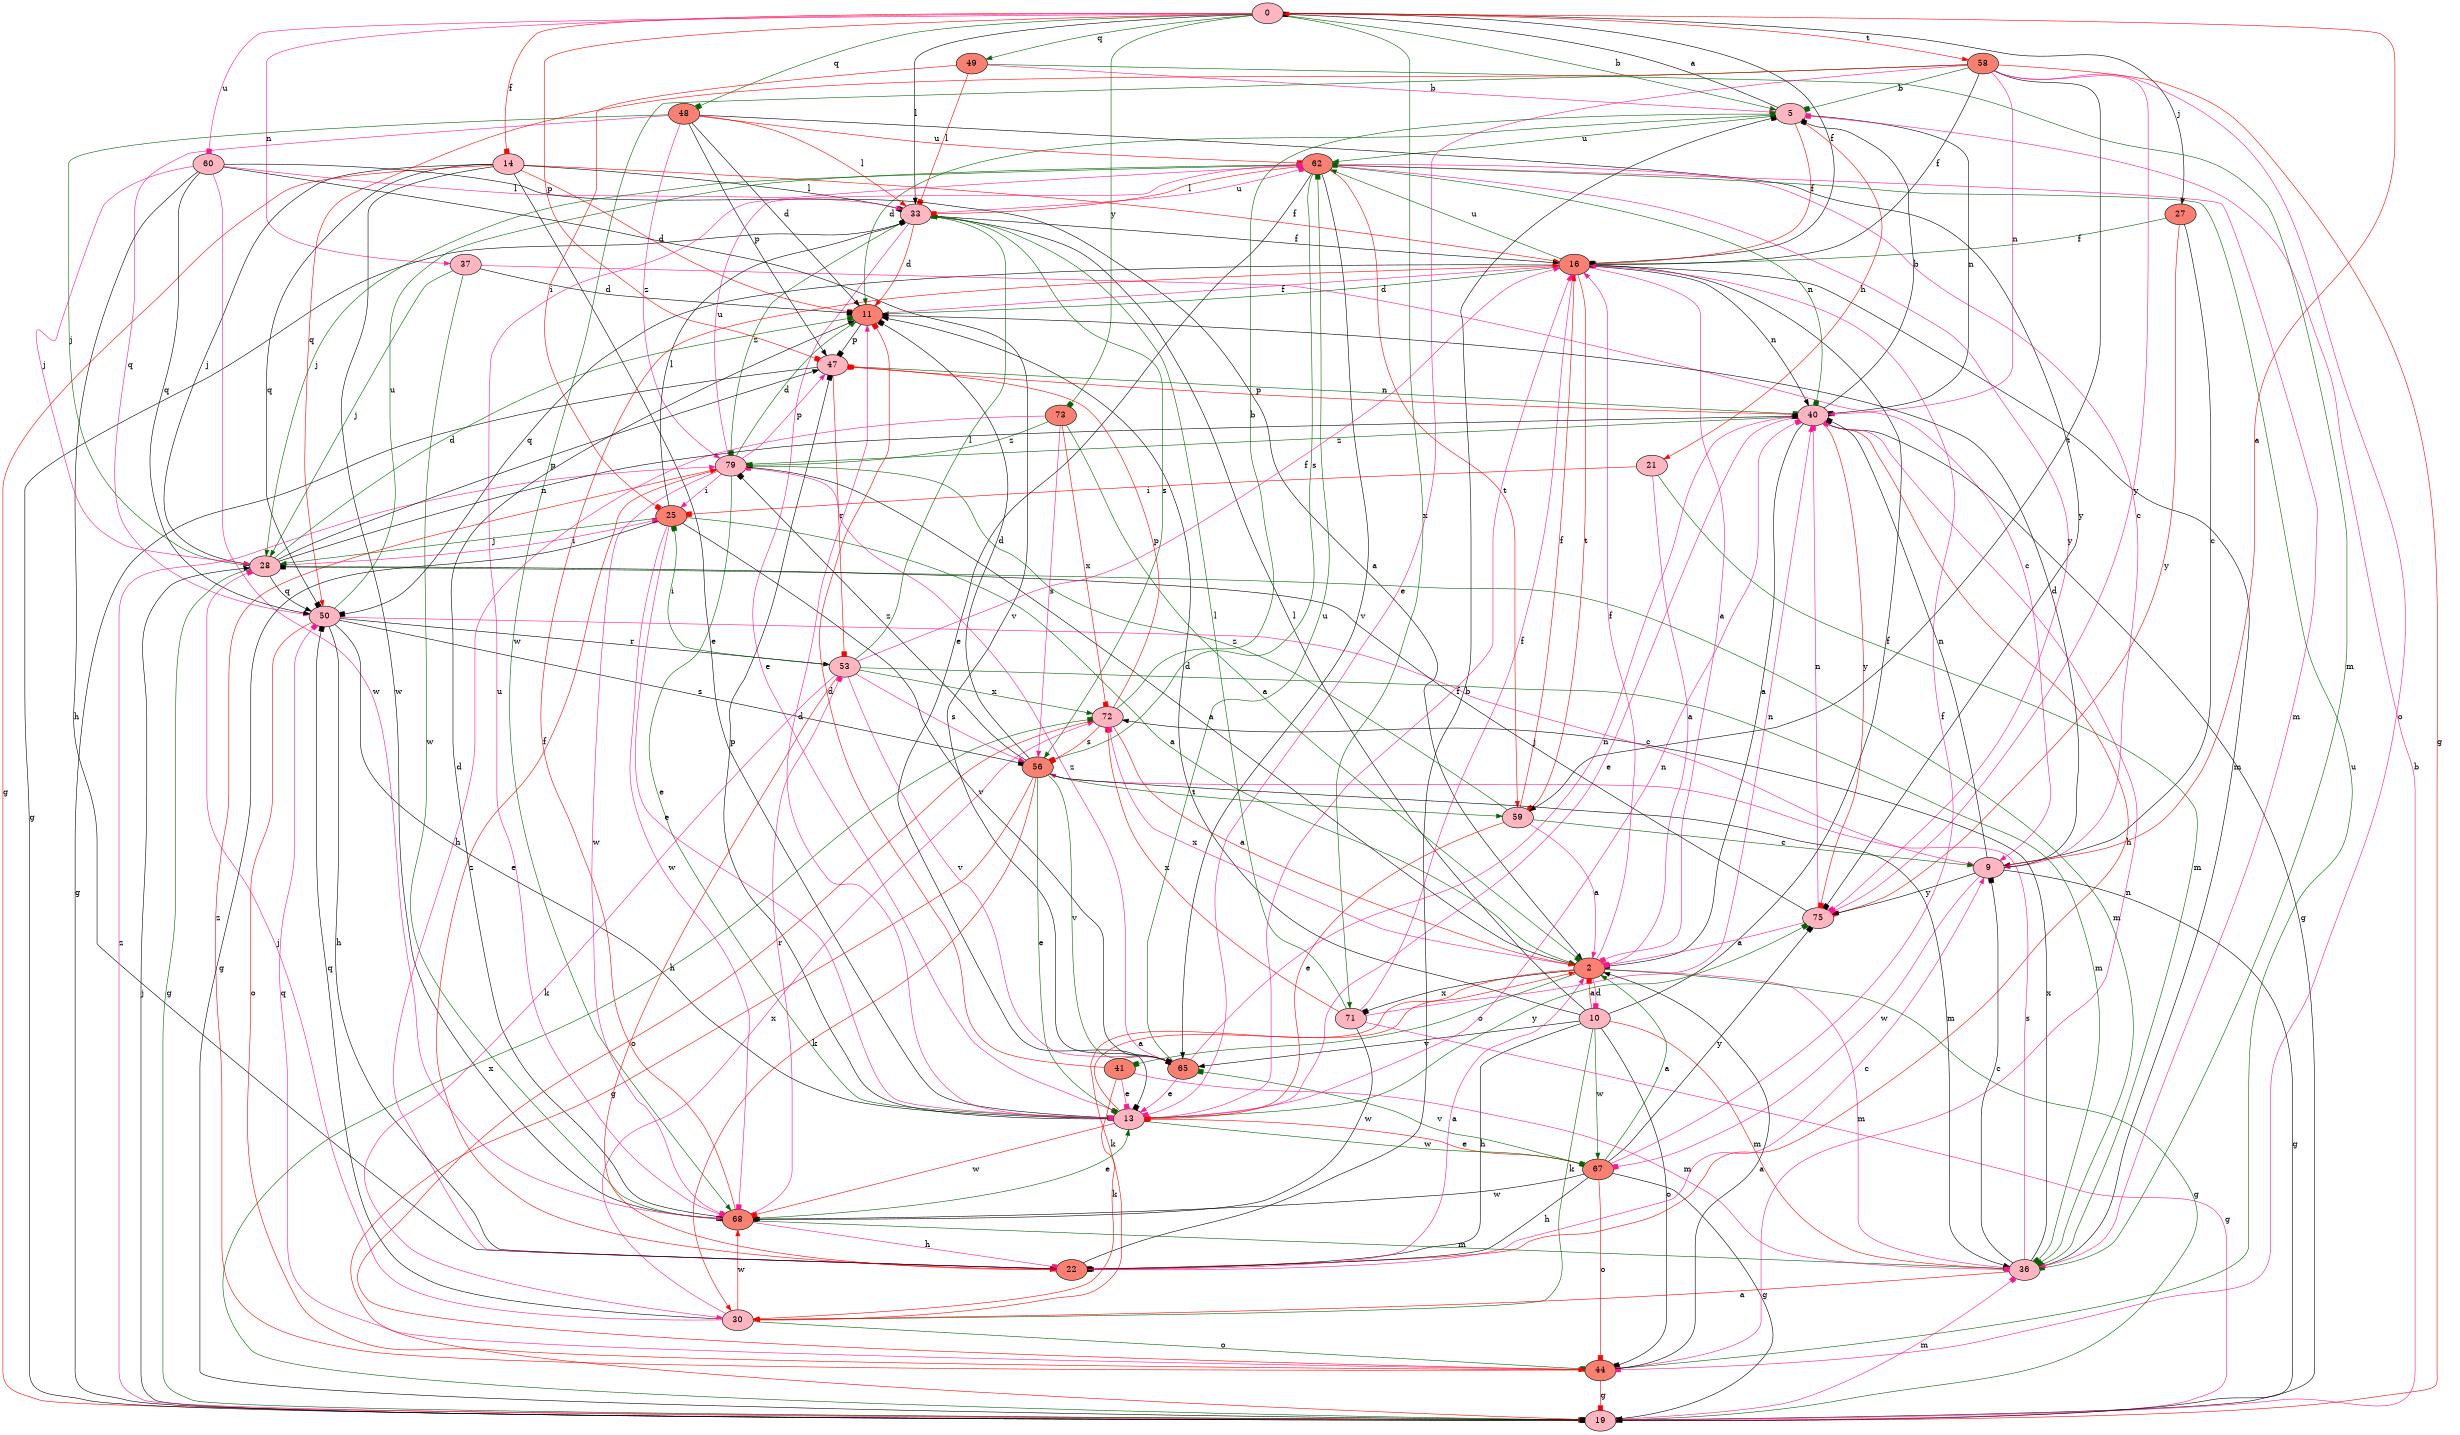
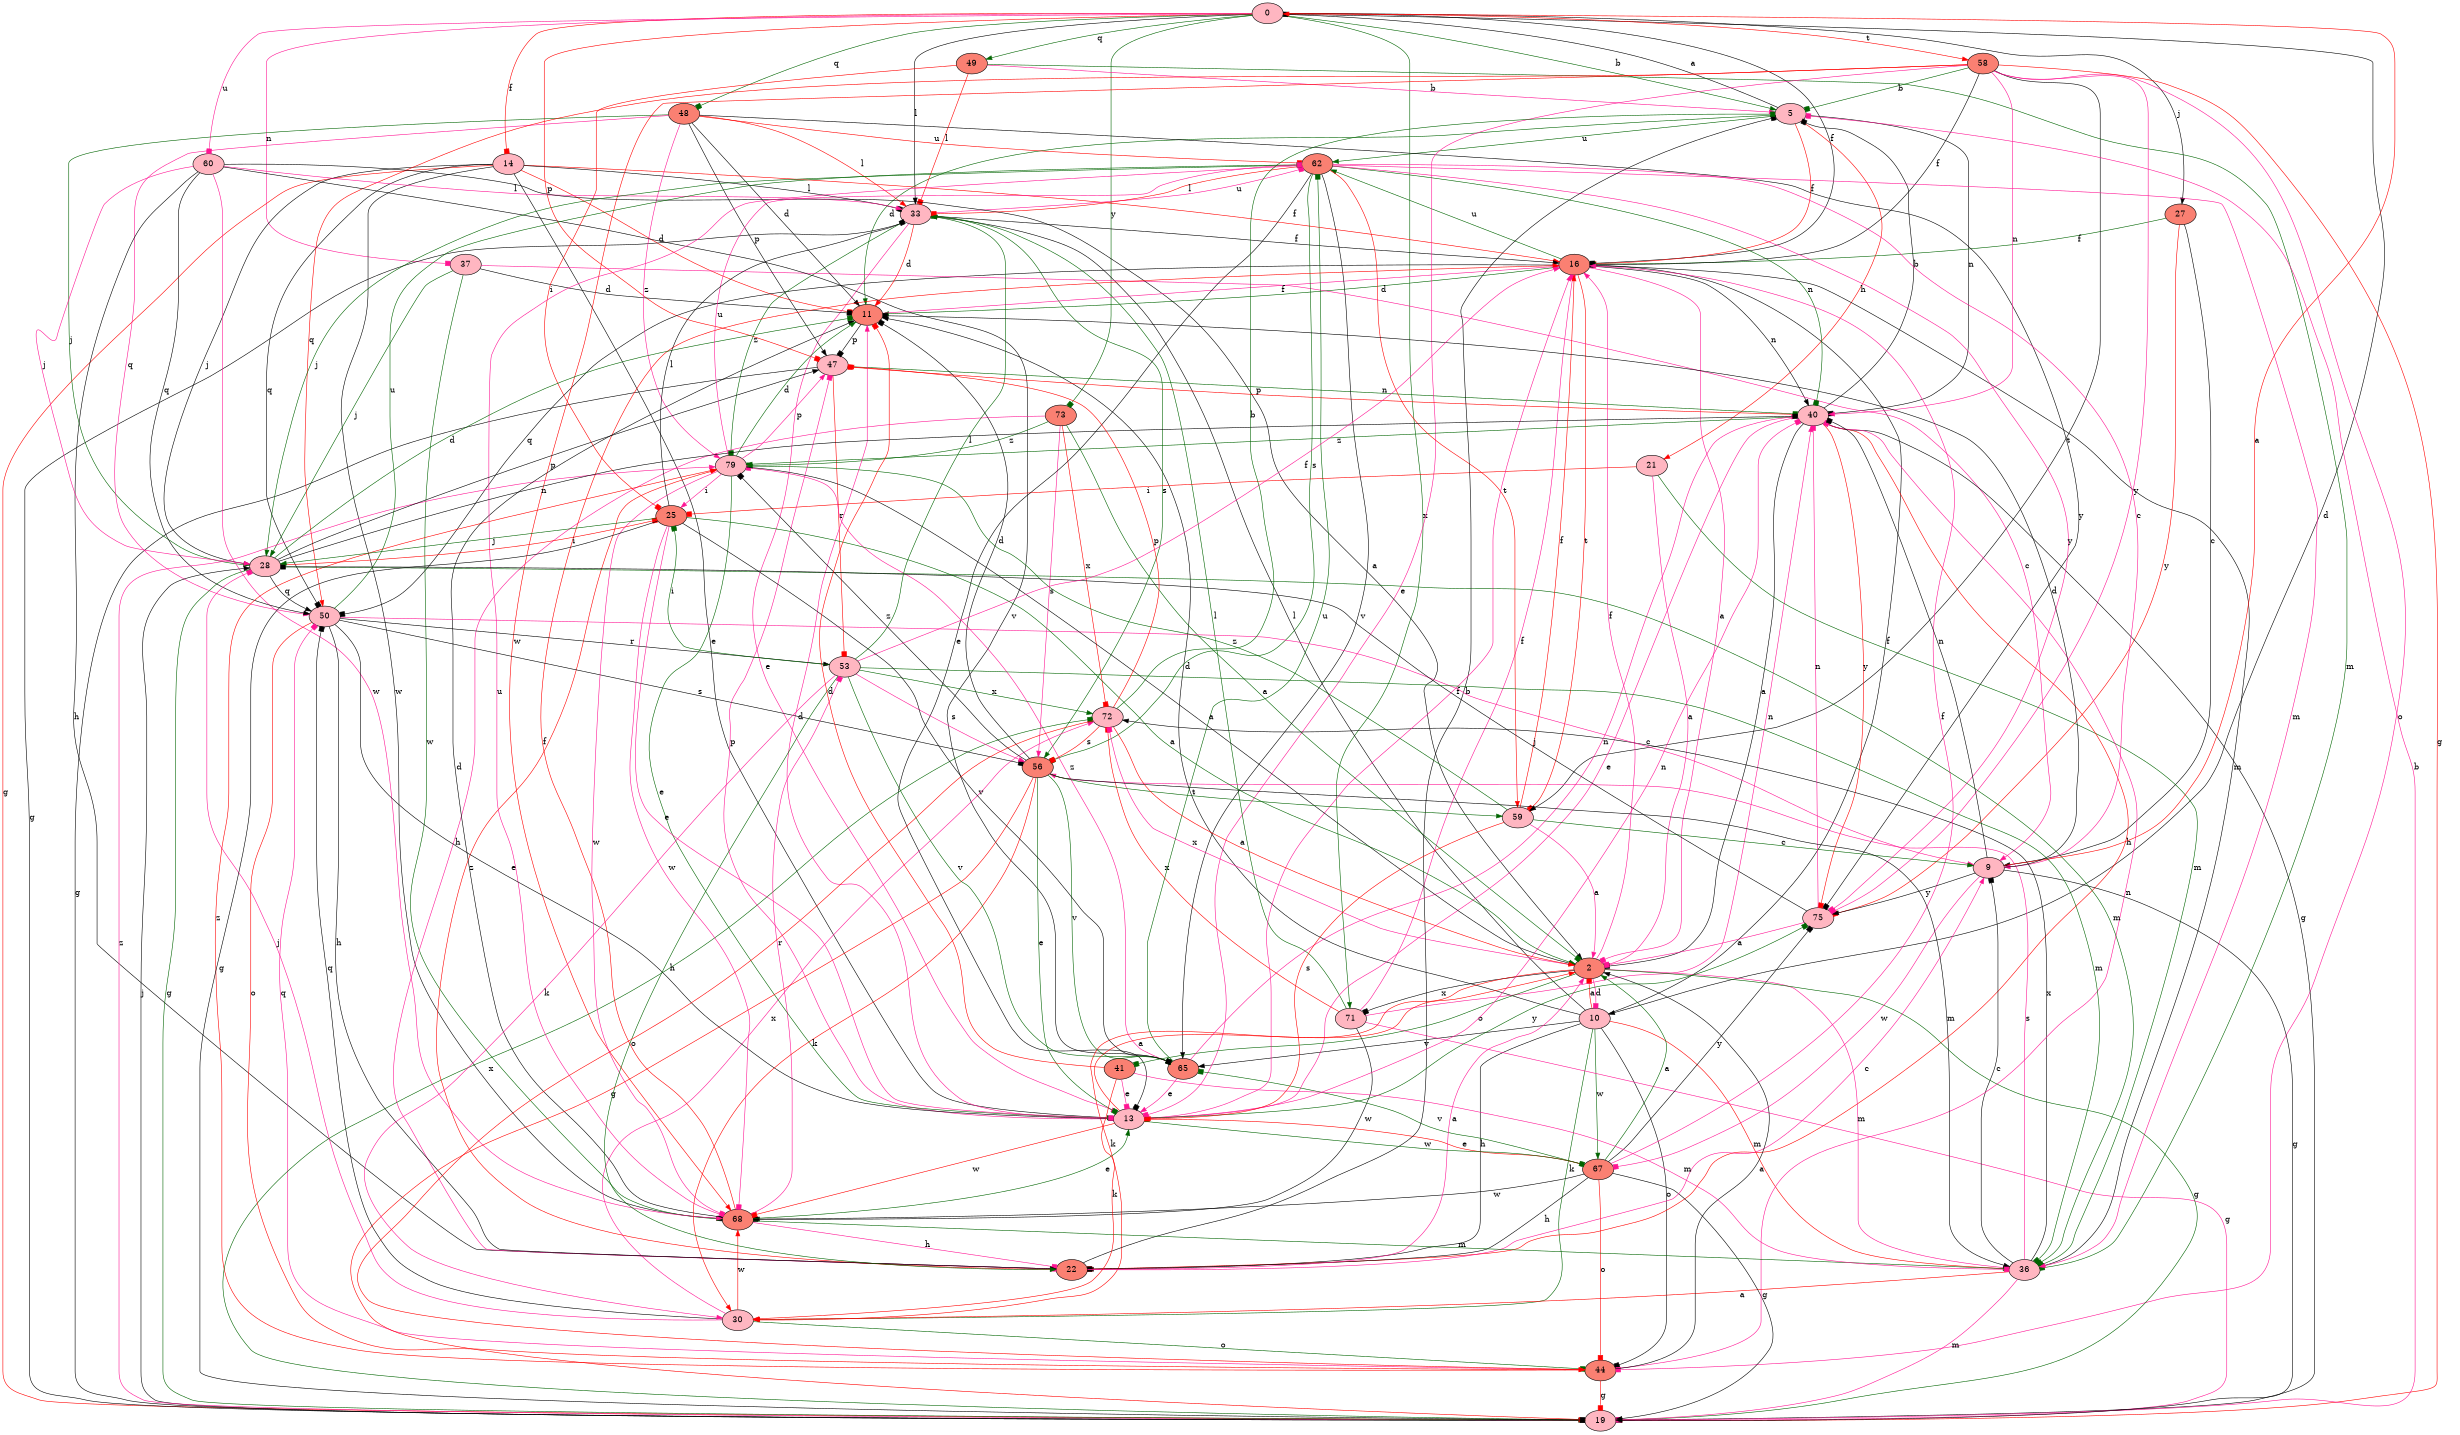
edge "0" -> "37": arrowhead normal -> box
edge "58" -> "68": color darkgreen -> red
edge "0" -> "10": added, label "d"
edge "28" -> "25": color deeppink -> red
edge "44" -> "62": removed, label "u"
edge "13" -> "47": color black -> deeppink
edge "53" -> "65": color deeppink -> darkgreen
edge "59" -> "13": label "e" -> "s"
edge "53" -> "22": color red -> darkgreen
edge "19" -> "36": reversed
